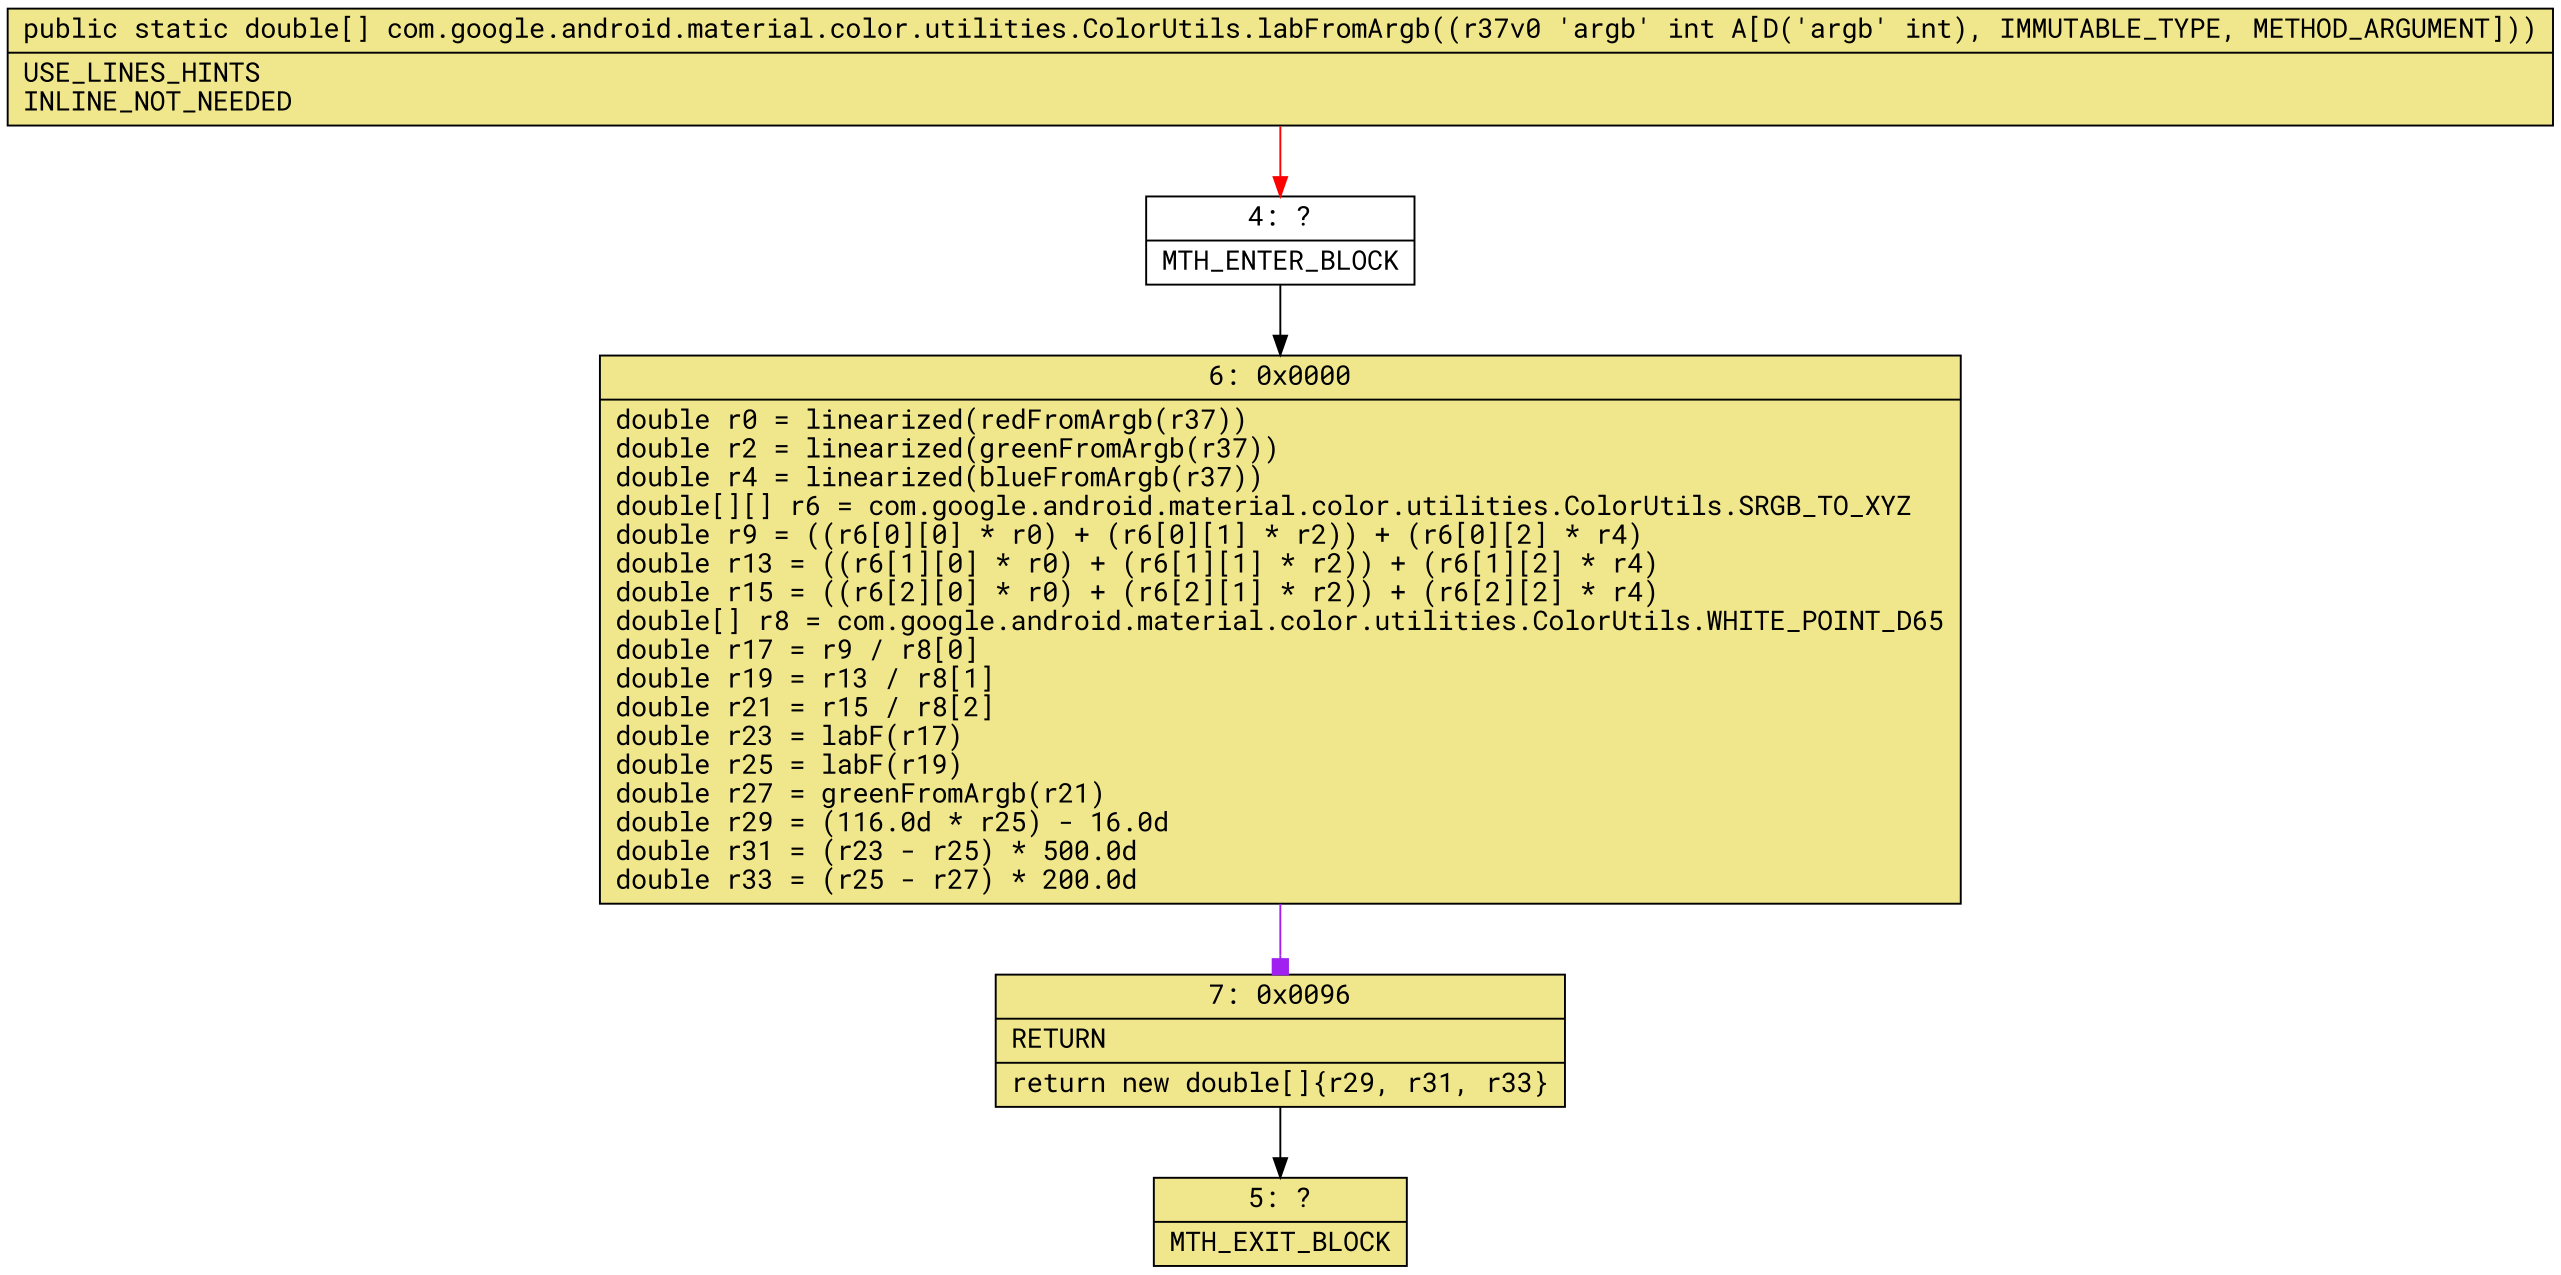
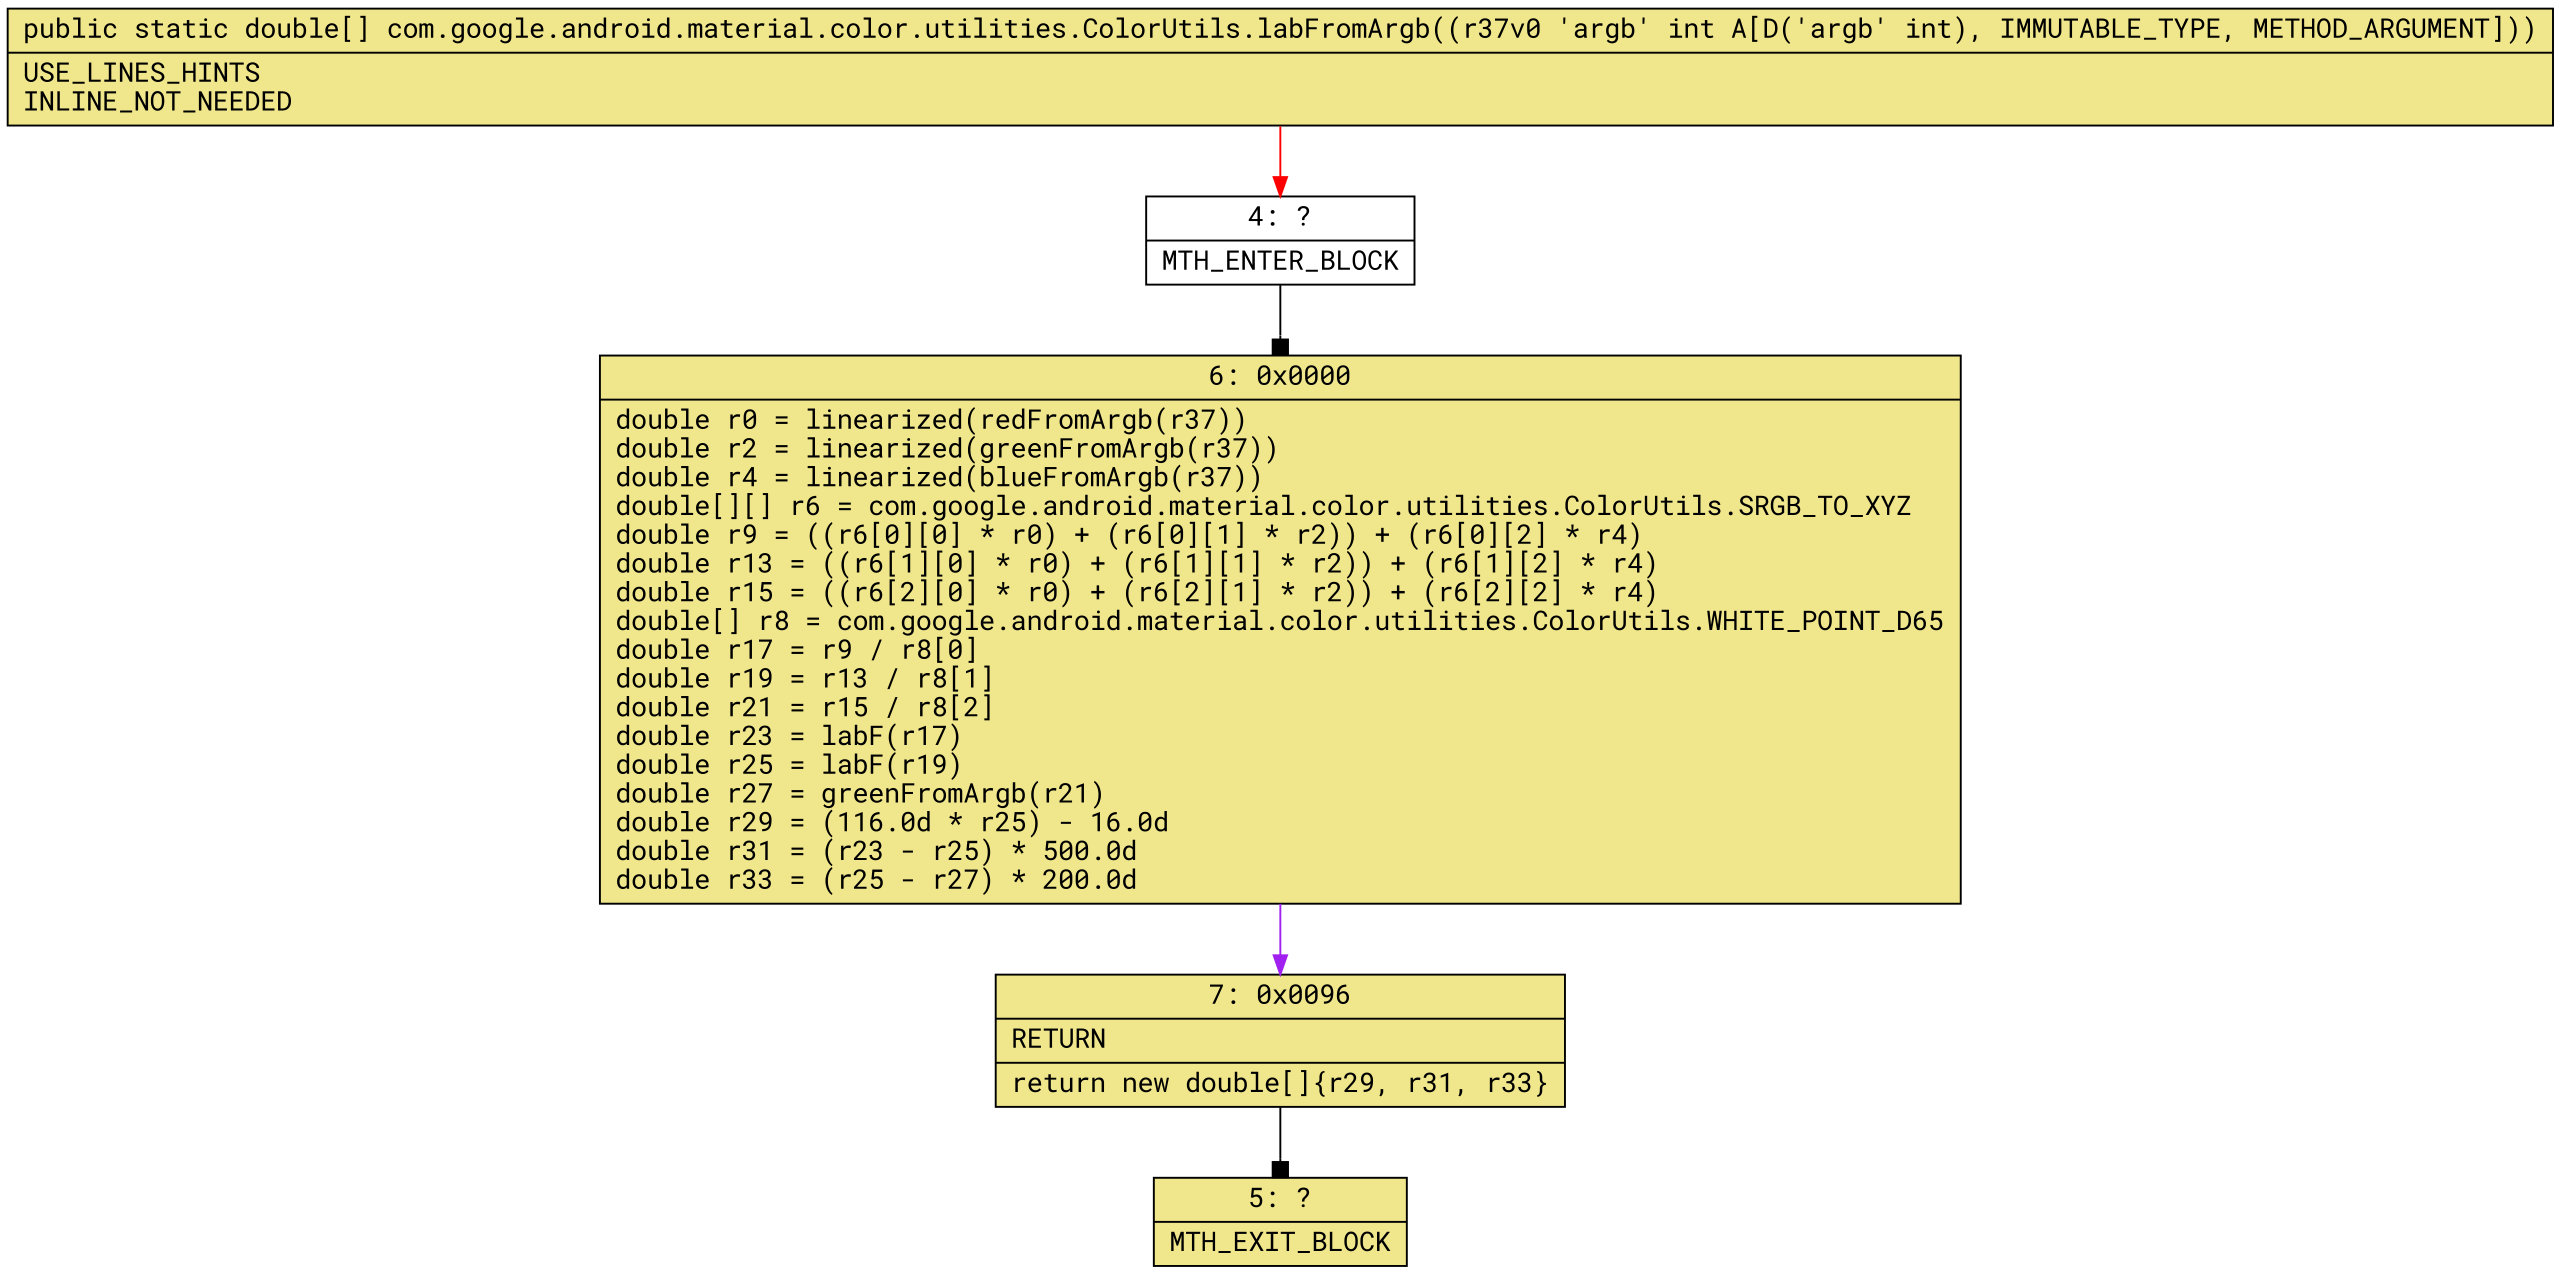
edge "4: ?" -> "6: 0x0000": arrowhead normal -> box
edge "6: 0x0000" -> "7: 0x0096": arrowhead box -> normal
edge "7: 0x0096" -> "5: ?": arrowhead normal -> box
